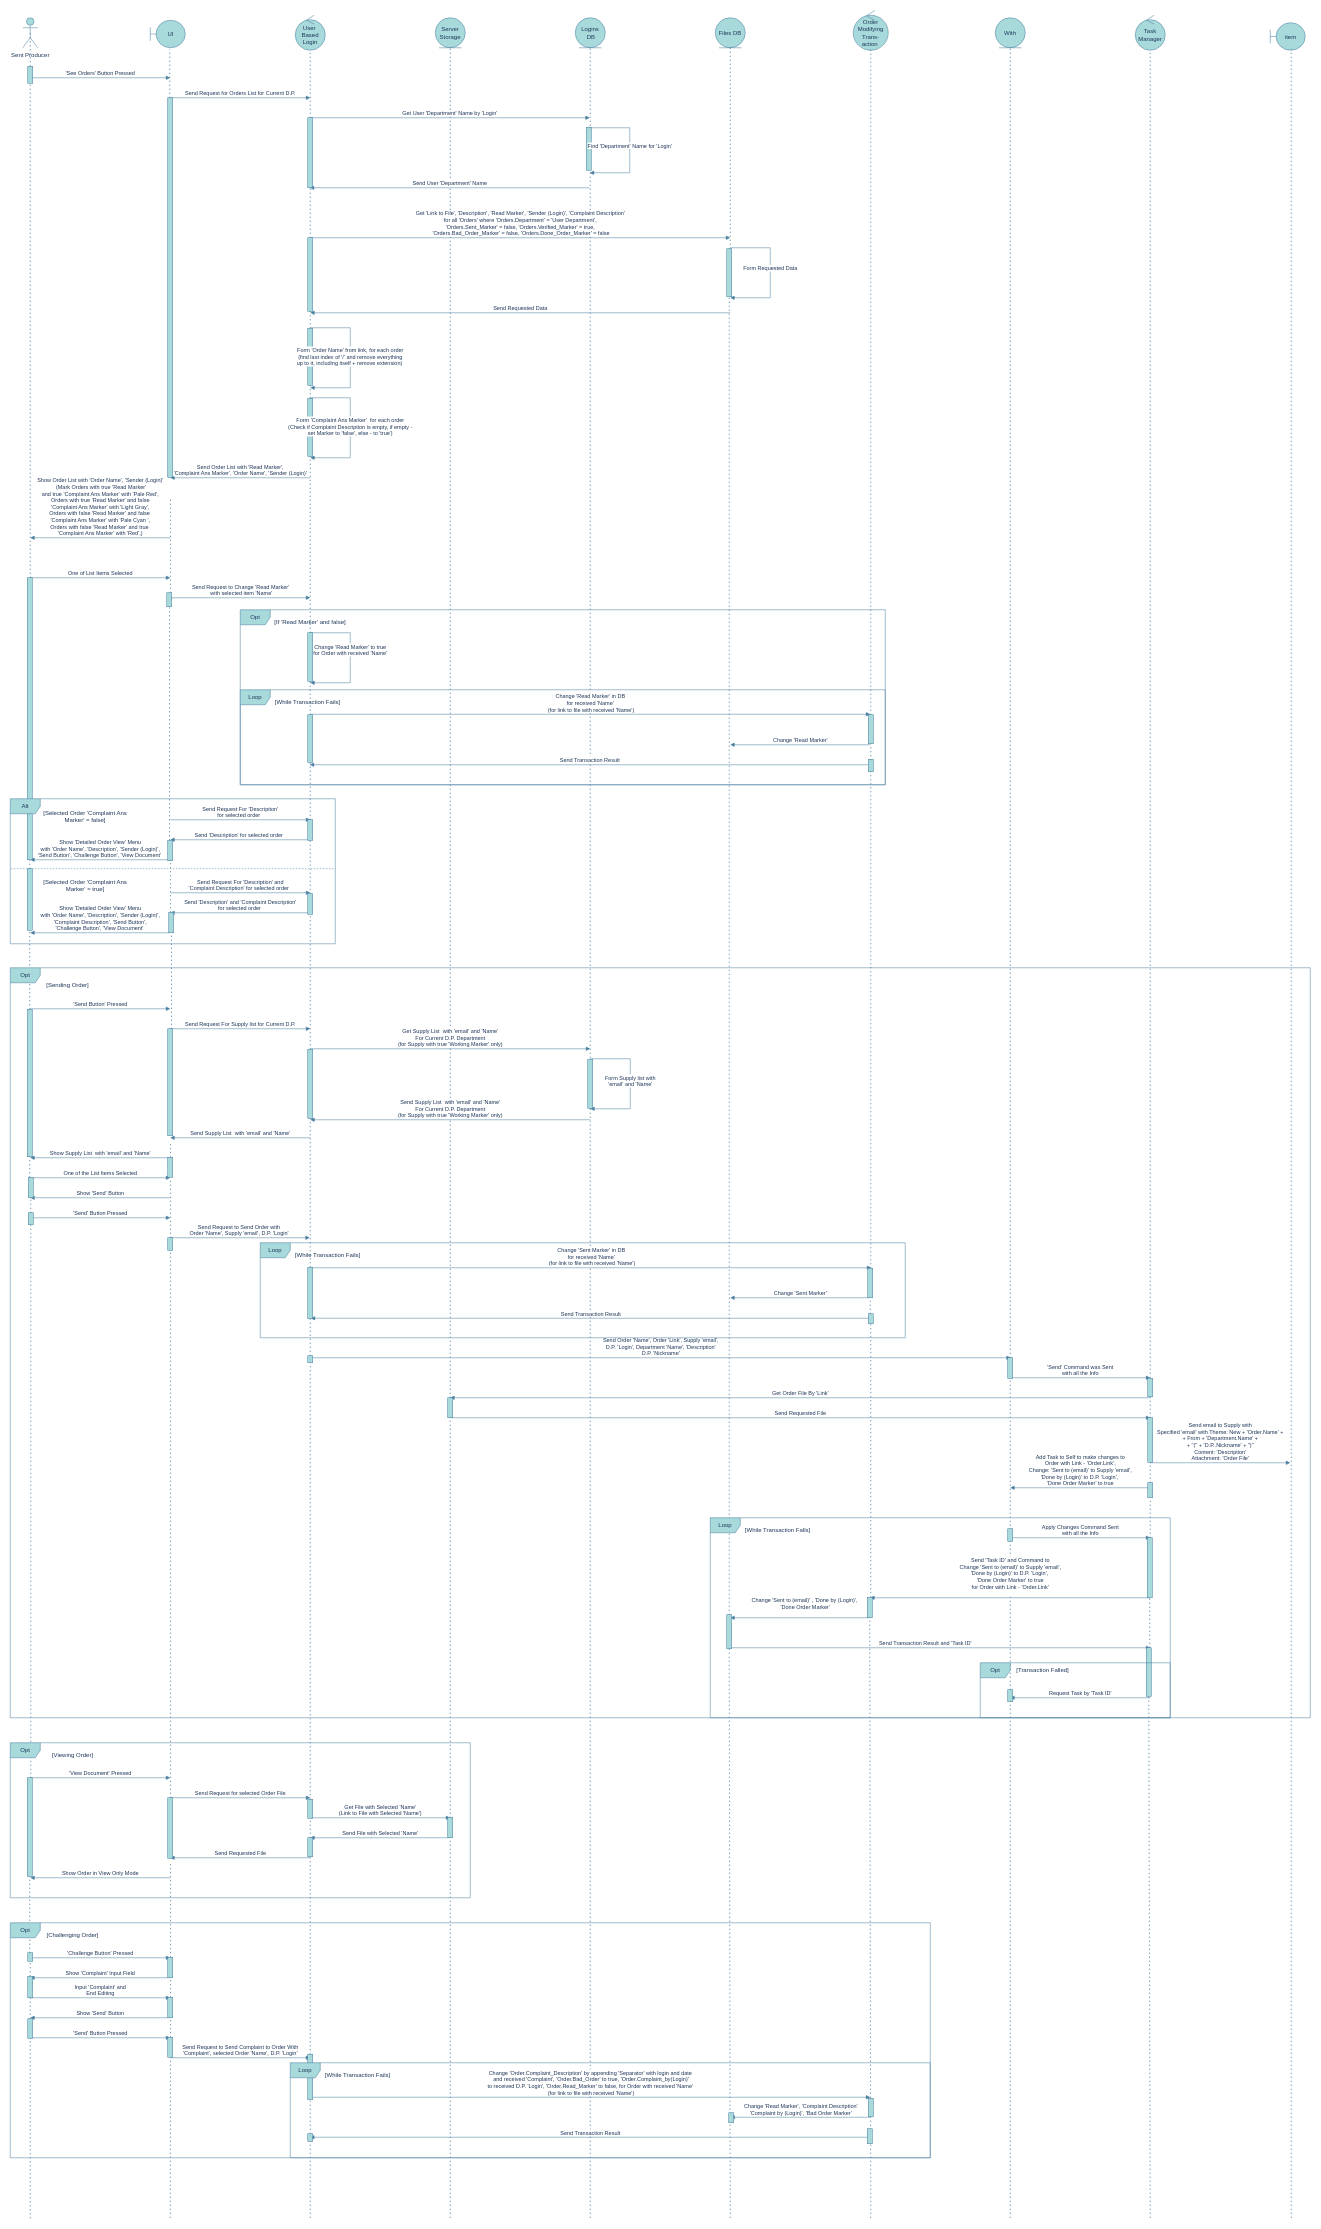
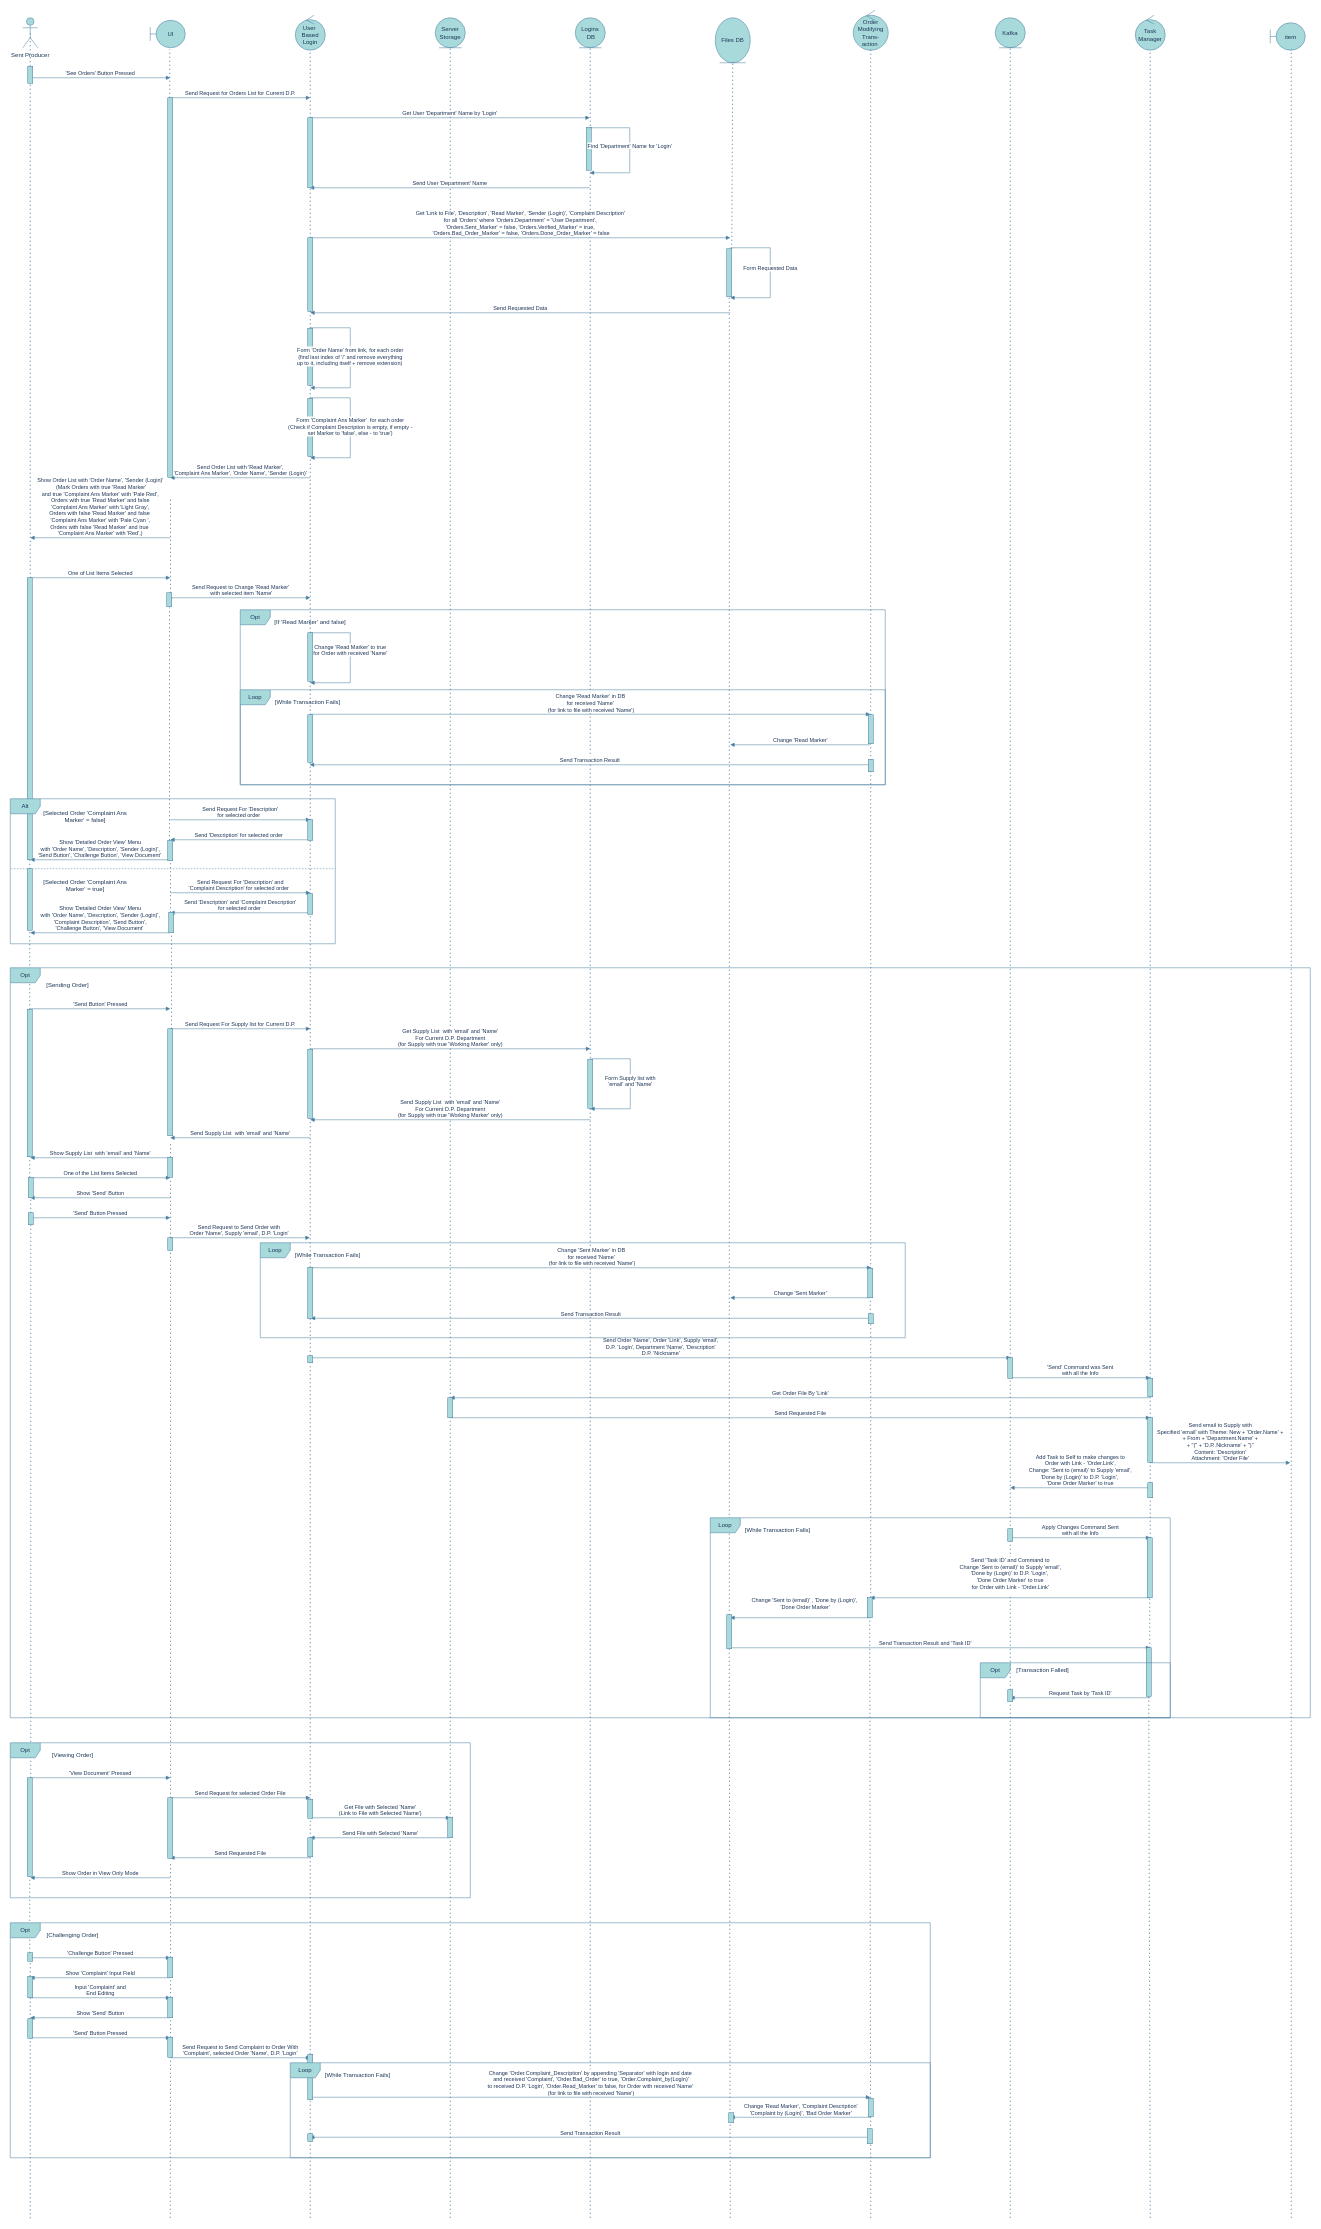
node "Files DB": size 30x30 -> 35x45
node "With": label "With" -> "Kafka"
